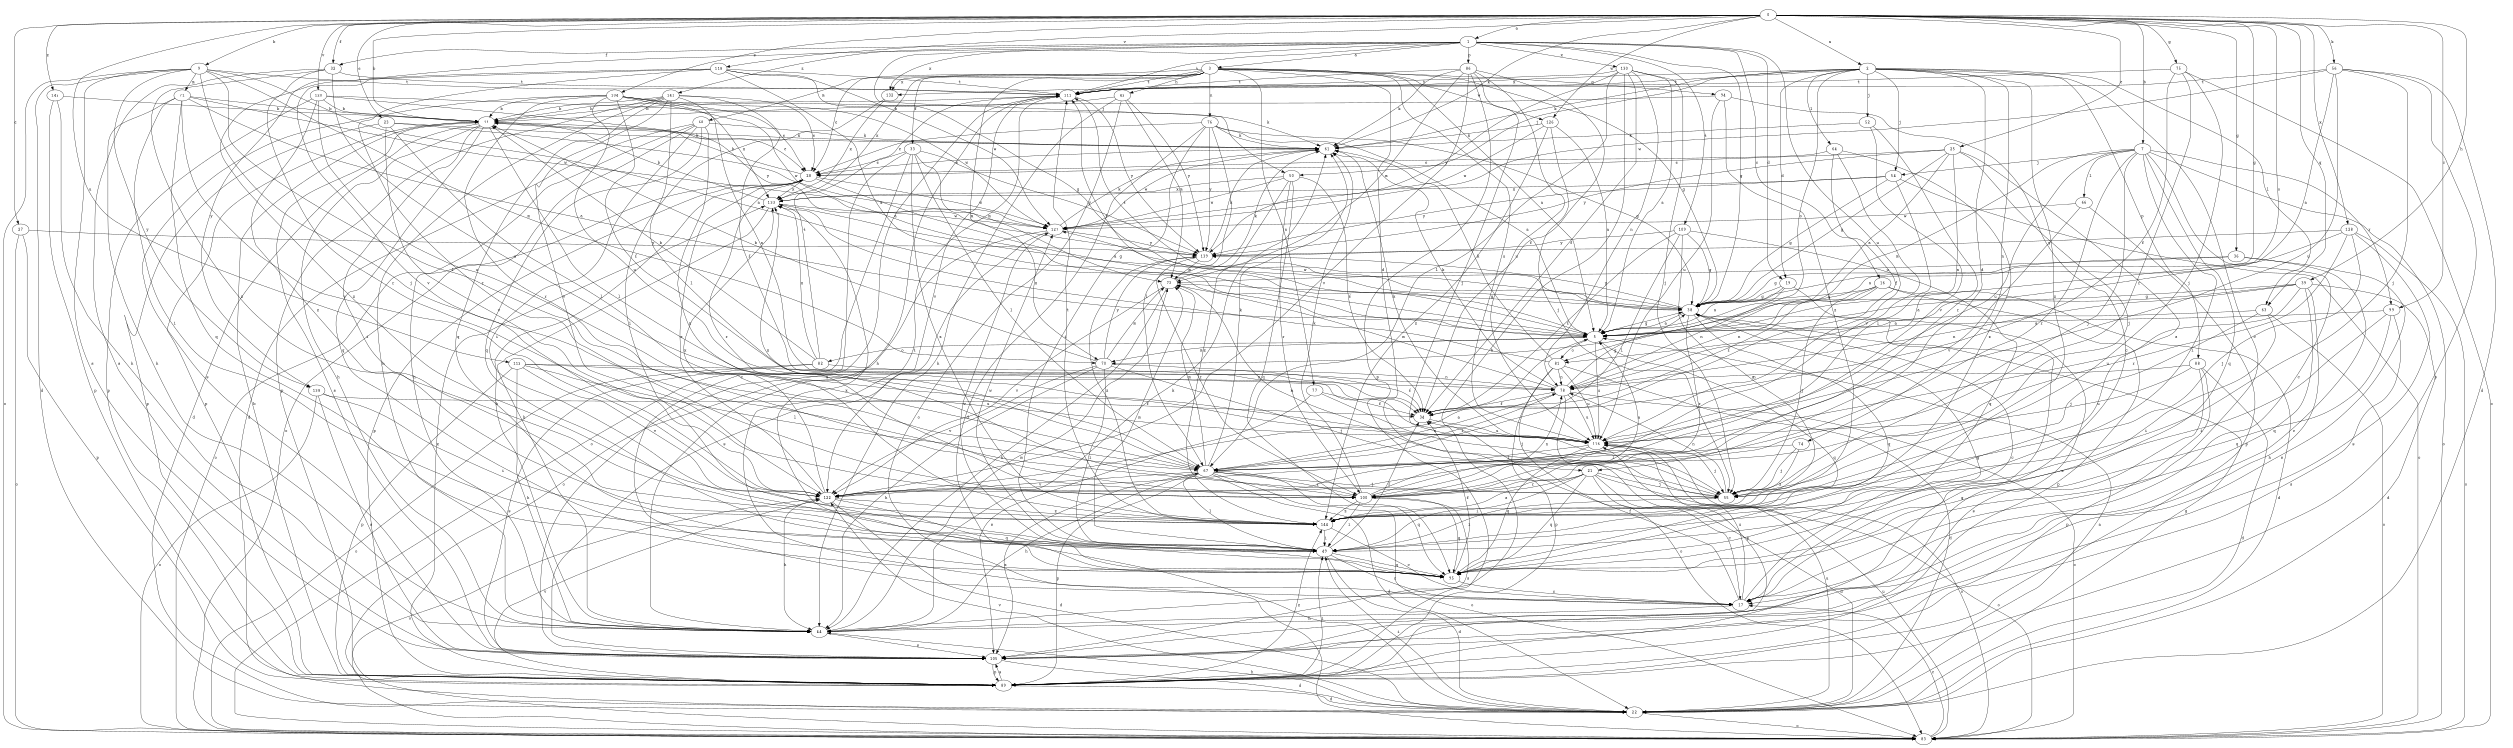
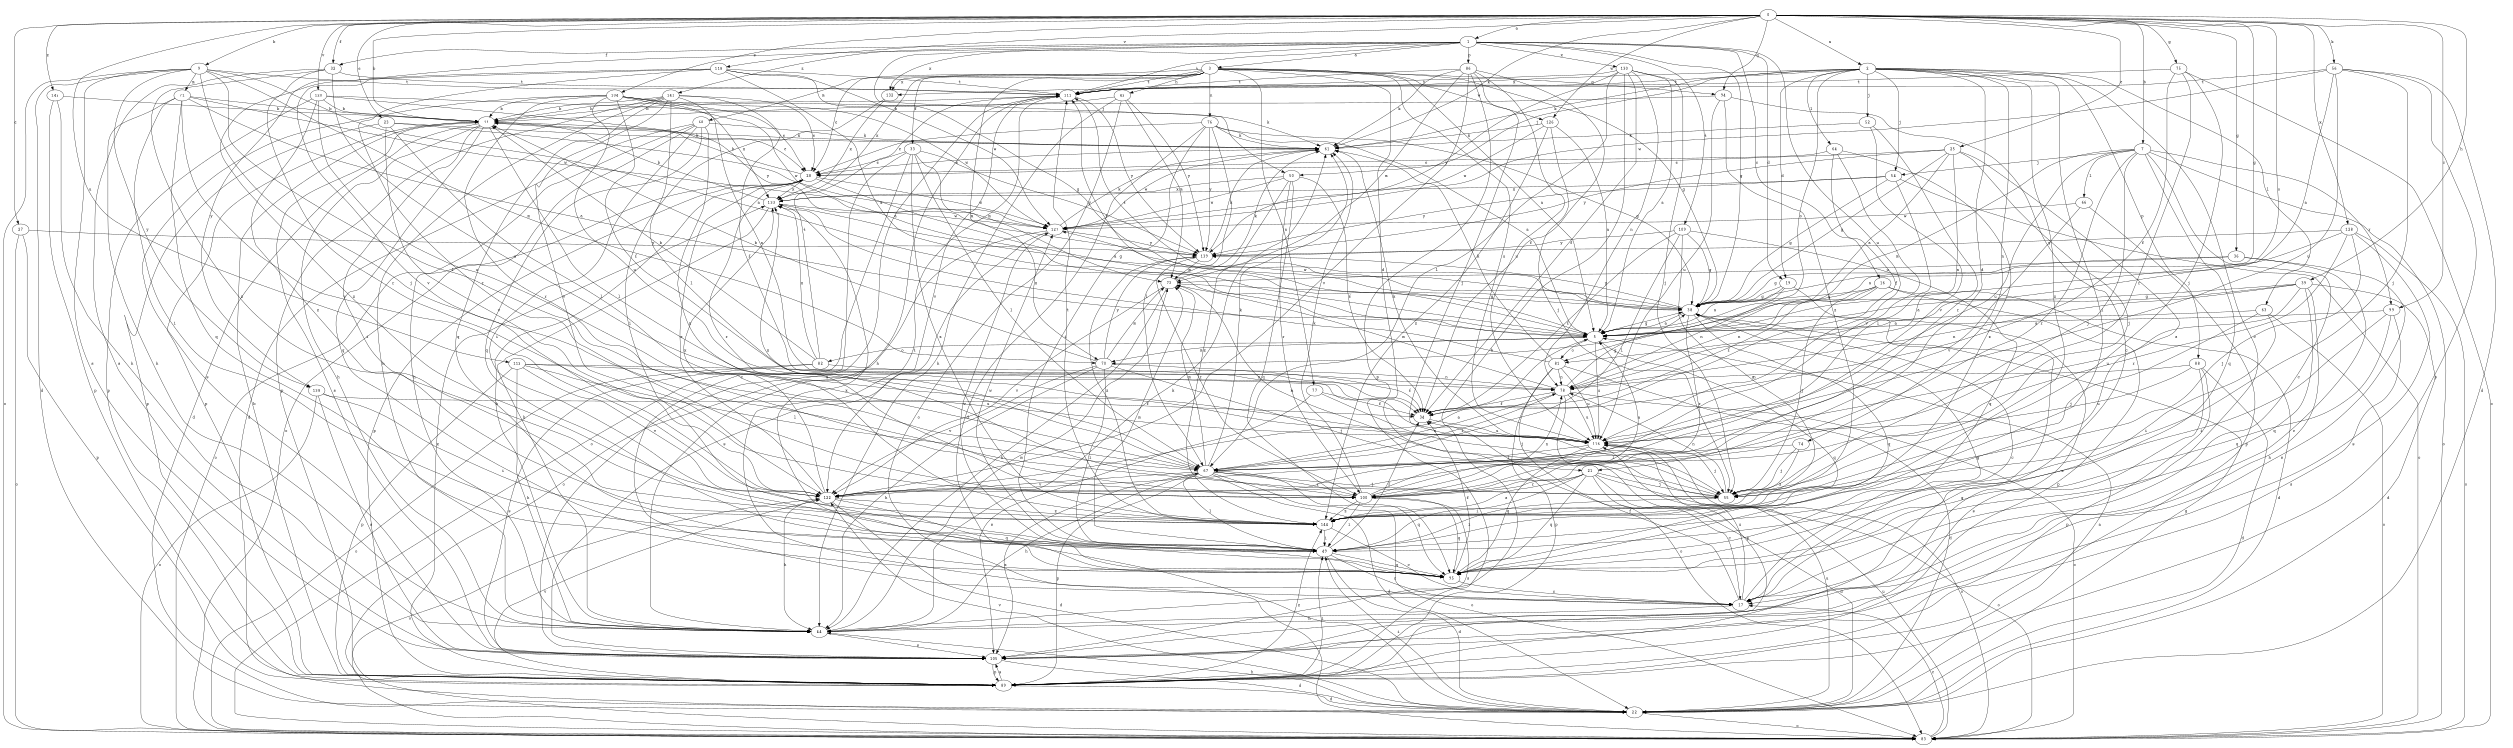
edge "0" -> "63": now "0" -> "94"
edge "78" -> "61": removed, label "k"
edge "7" -> "49": now "2" -> "49"
